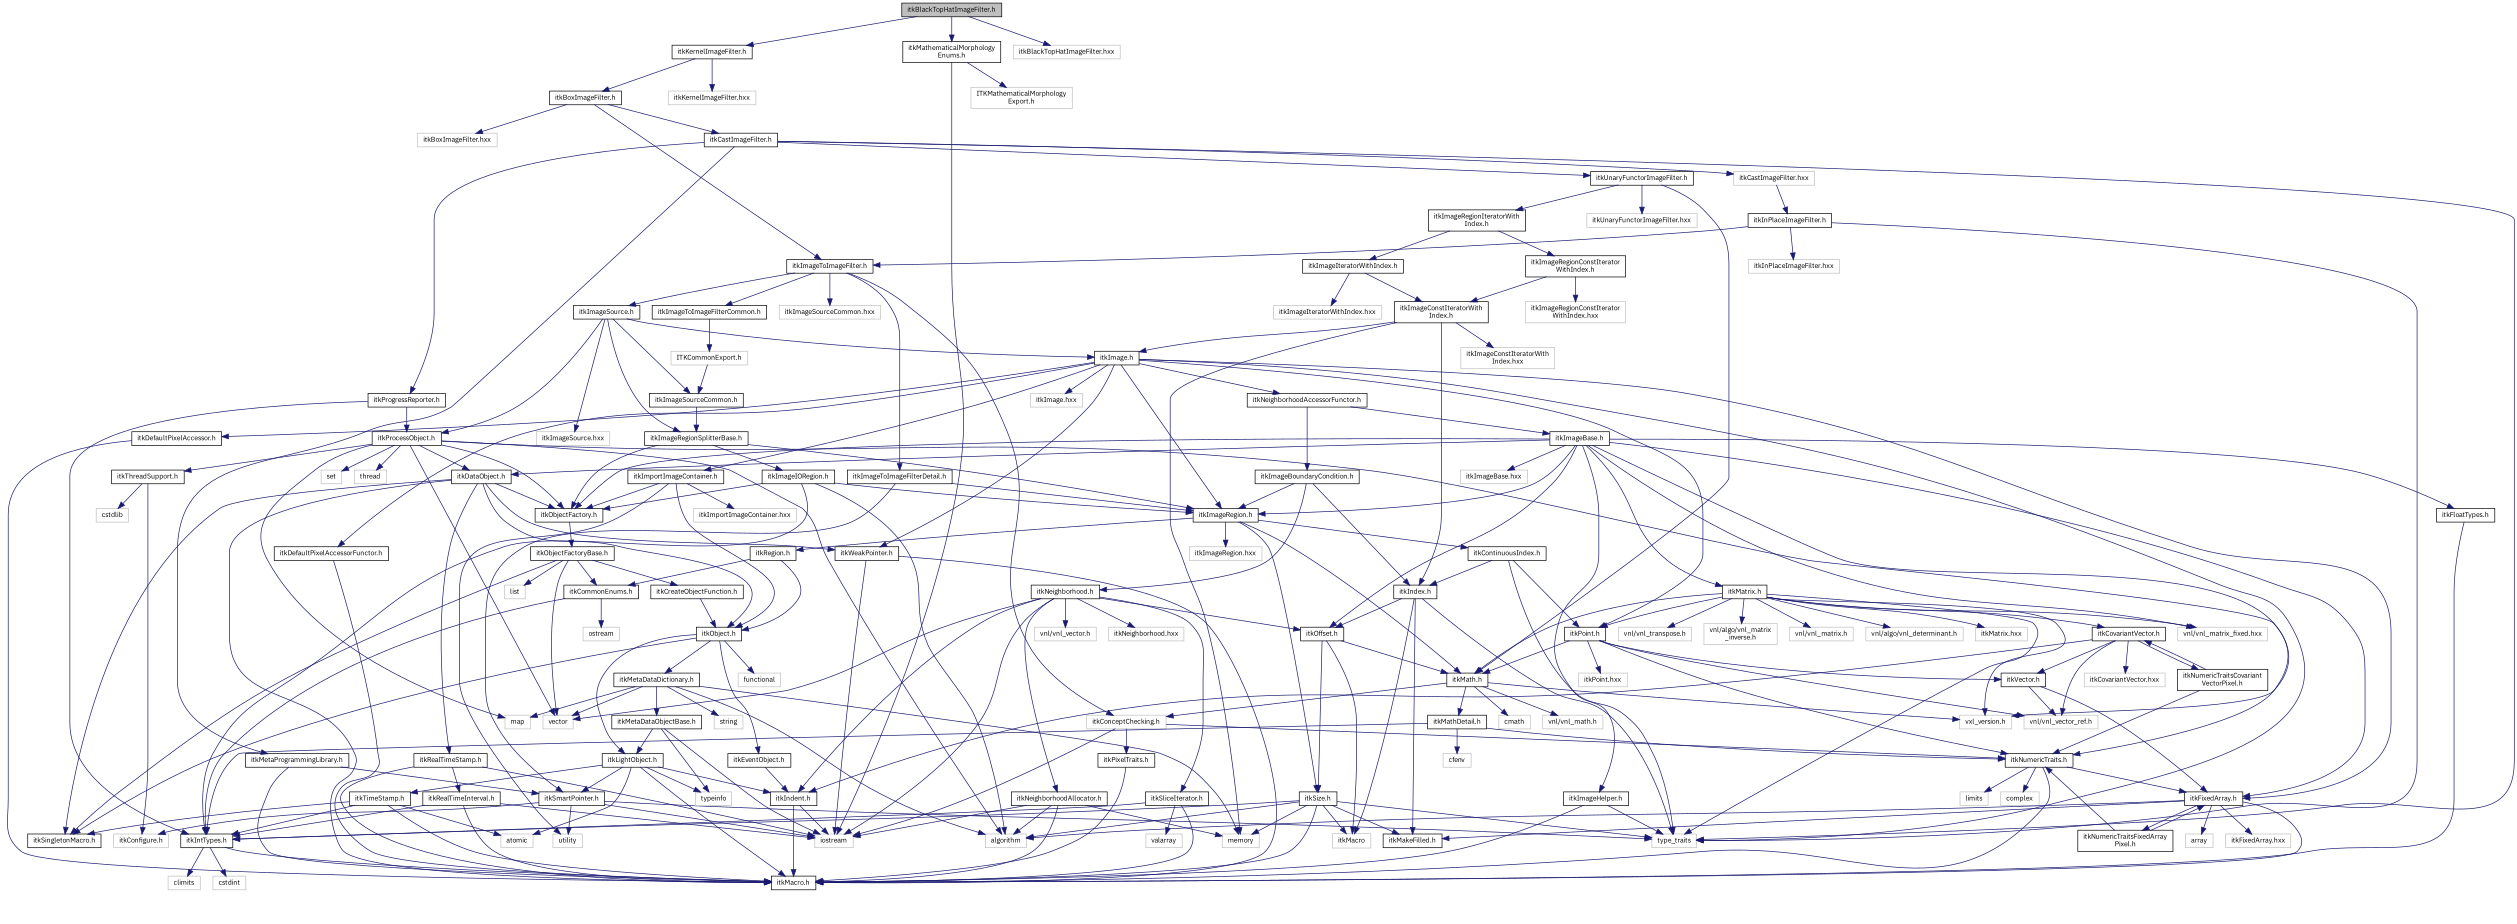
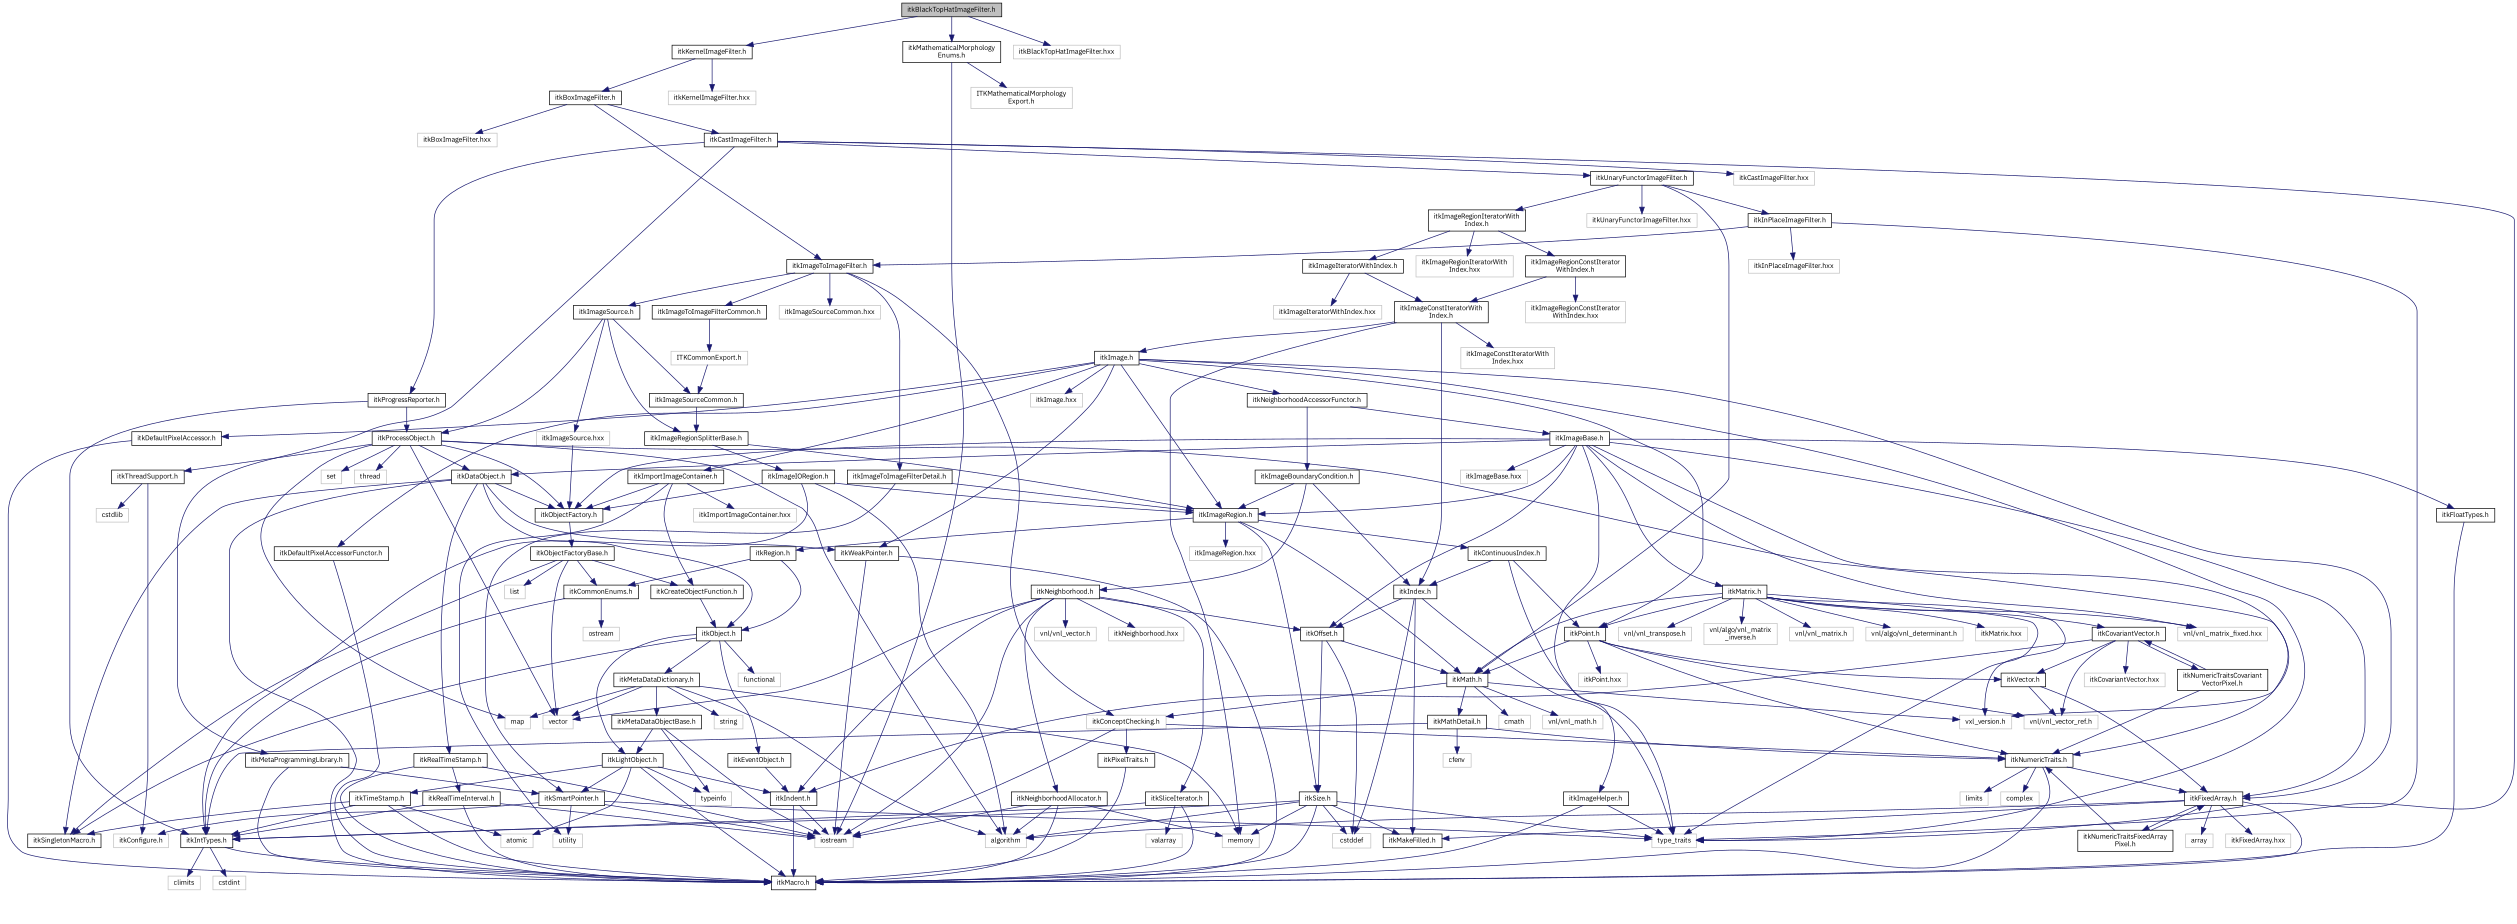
edge "itkCastImageFilter.hxx" -> "itkInPlaceImageFilter.h": now "itkUnaryFunctorImageFilter.h" -> "itkInPlaceImageFilter.h"
node "itkImageRegionIteratorWith Index.hxx": added
edge "itkImageSource.h" -> "itkImage.h": removed
edge "itkImageRegionSplitterBase.h" -> "itkObjectFactory.h": now "itkImageSource.hxx" -> "itkObjectFactory.h"
edge "itkImportImageContainer.h" -> "itkObject.h": now "itkImportImageContainer.h" -> "itkCreateObjectFunction.h"
node "itkMacro": label "itkMacro" -> "cstddef"
